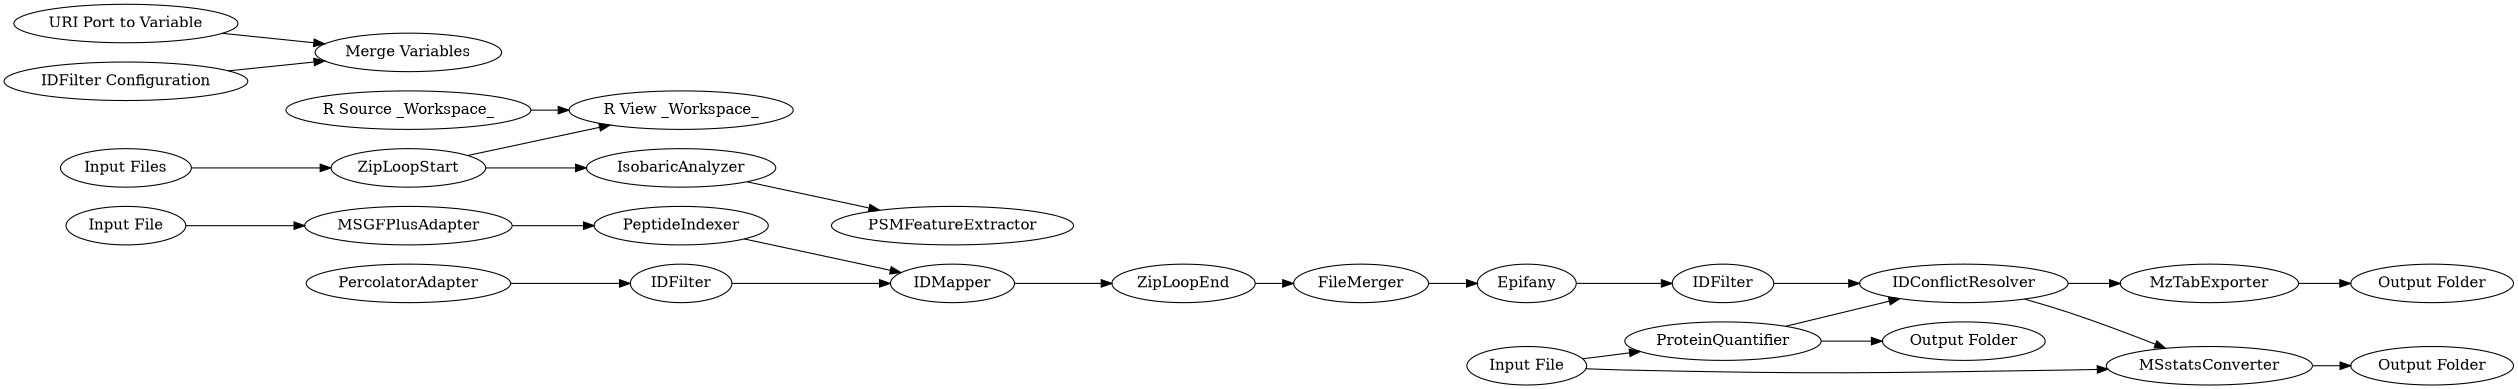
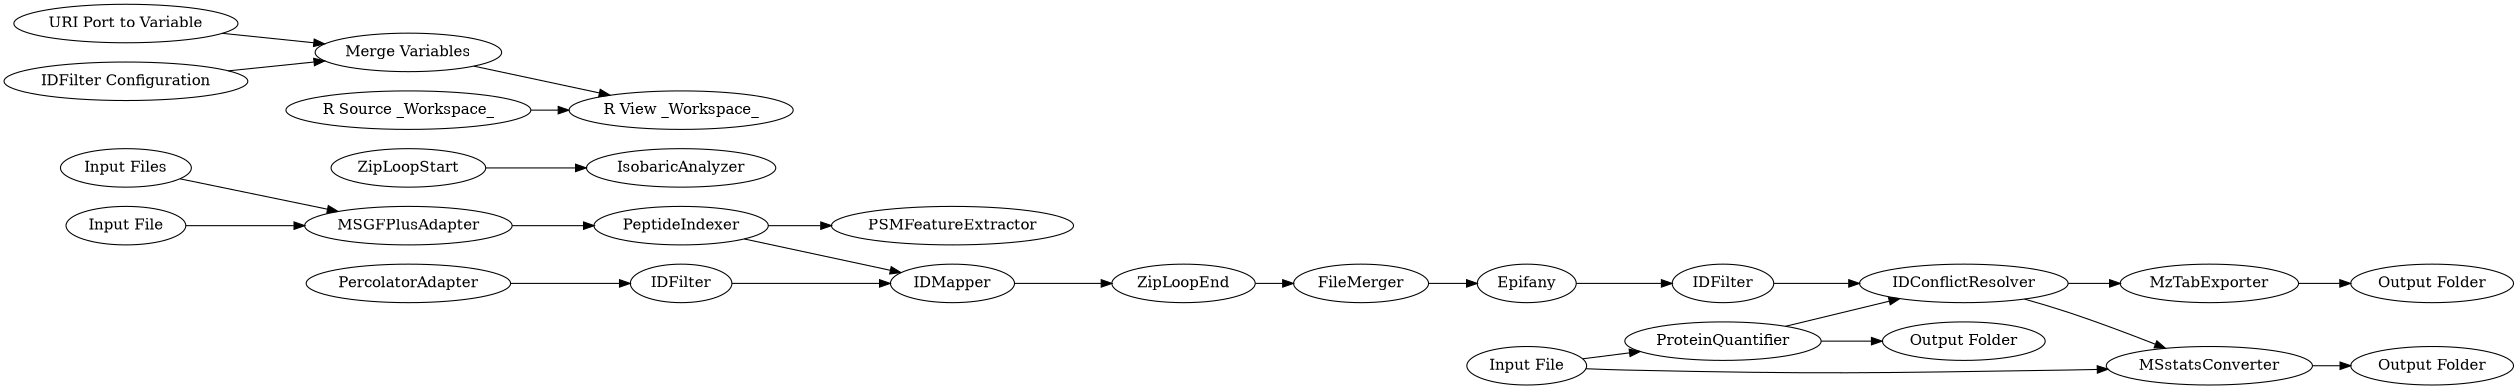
edge "ZipLoopStart" -> "R View _Workspace_": now "Merge Variables" -> "R View _Workspace_"
edge "Input Files" -> "ZipLoopStart": now "Input Files" -> "MSGFPlusAdapter"
edge "IsobaricAnalyzer" -> "PSMFeatureExtractor": now "PeptideIndexer" -> "PSMFeatureExtractor"
